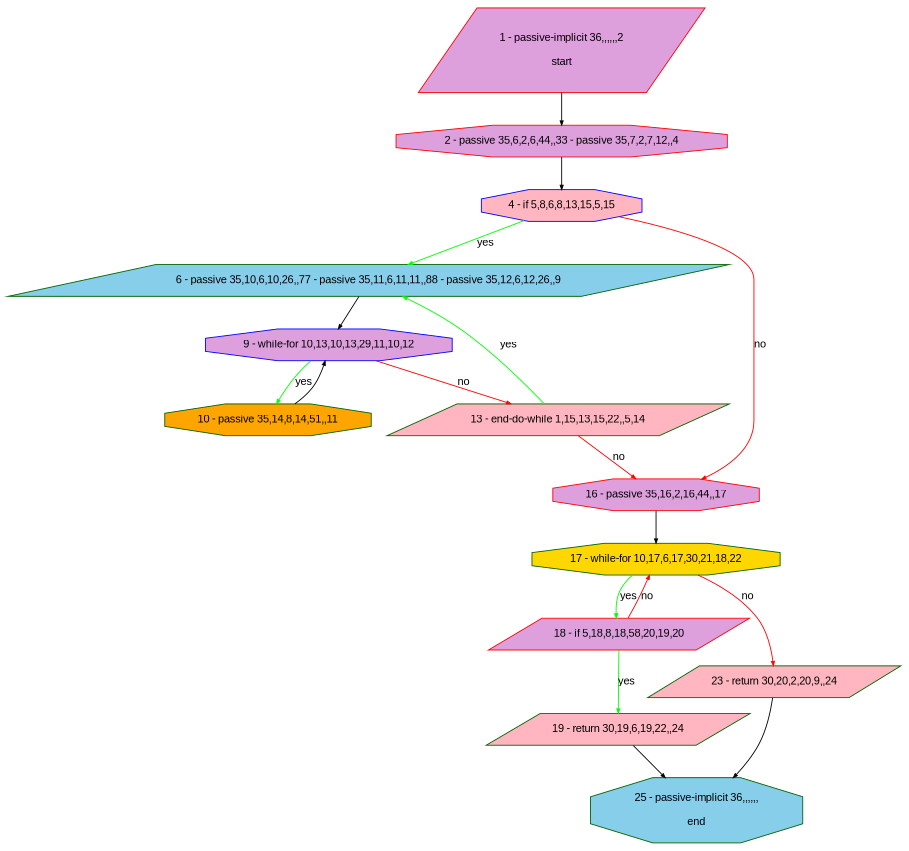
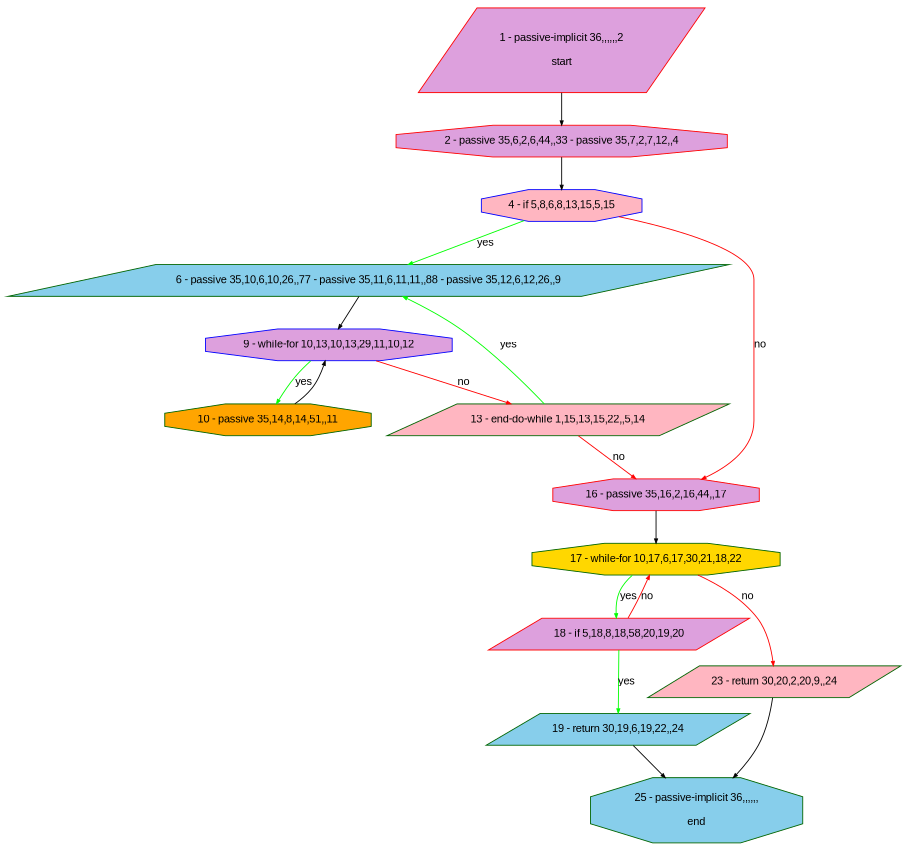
node "19 - return 30,19,6,19,22,,24": fillcolor lightpink -> skyblue
